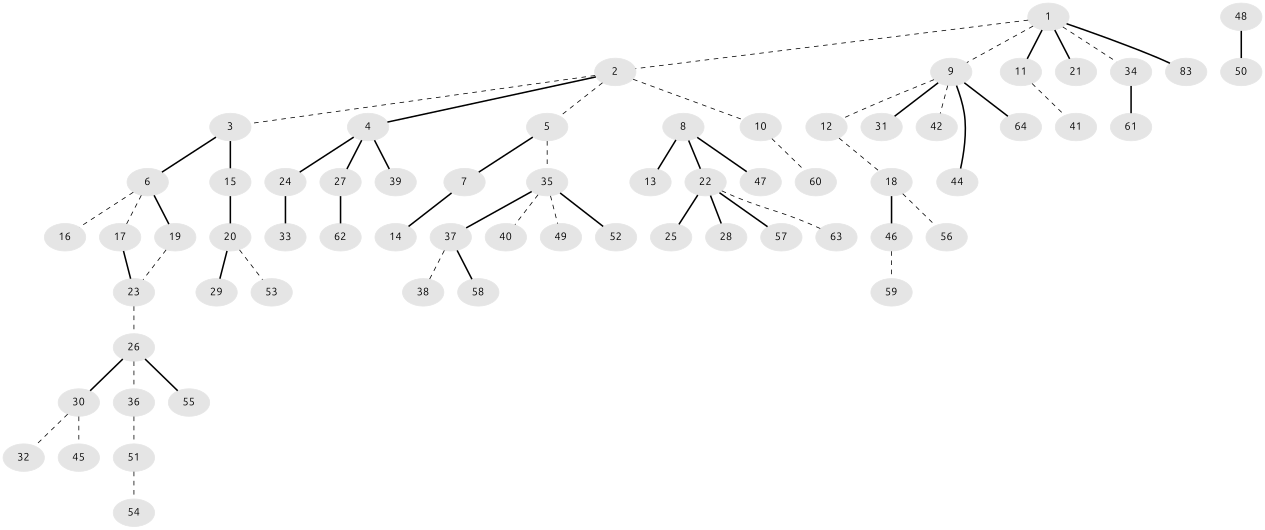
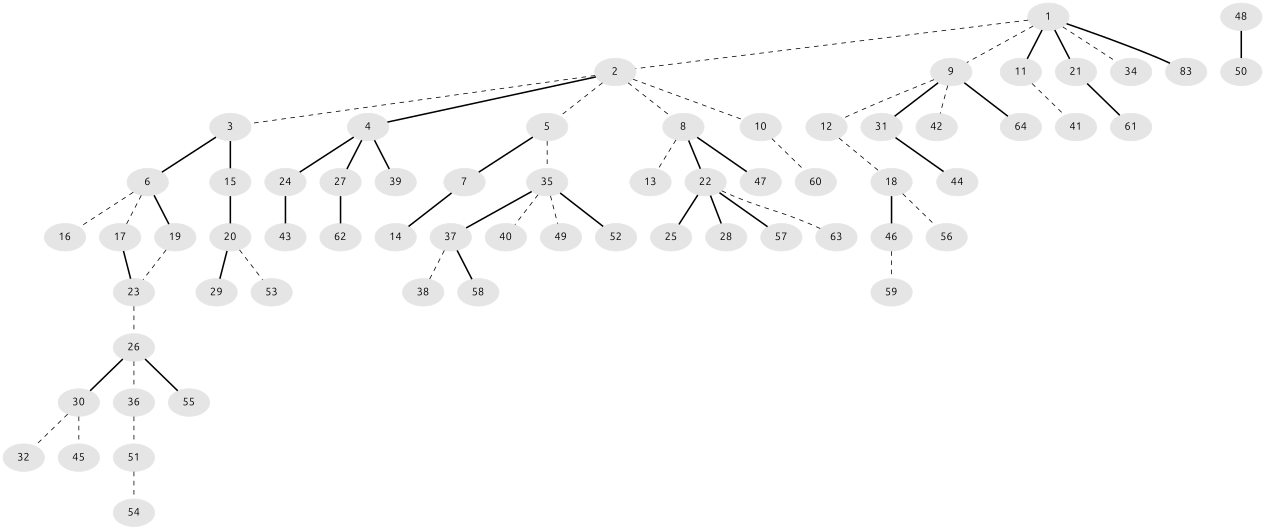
edge "2" -- "8": added
edge "34" -- "61": now "21" -- "61"
edge "9" -- "44": now "31" -- "44"
edge "8" -- "13": style bold -> dashed
node "33": label "33" -> "43"
